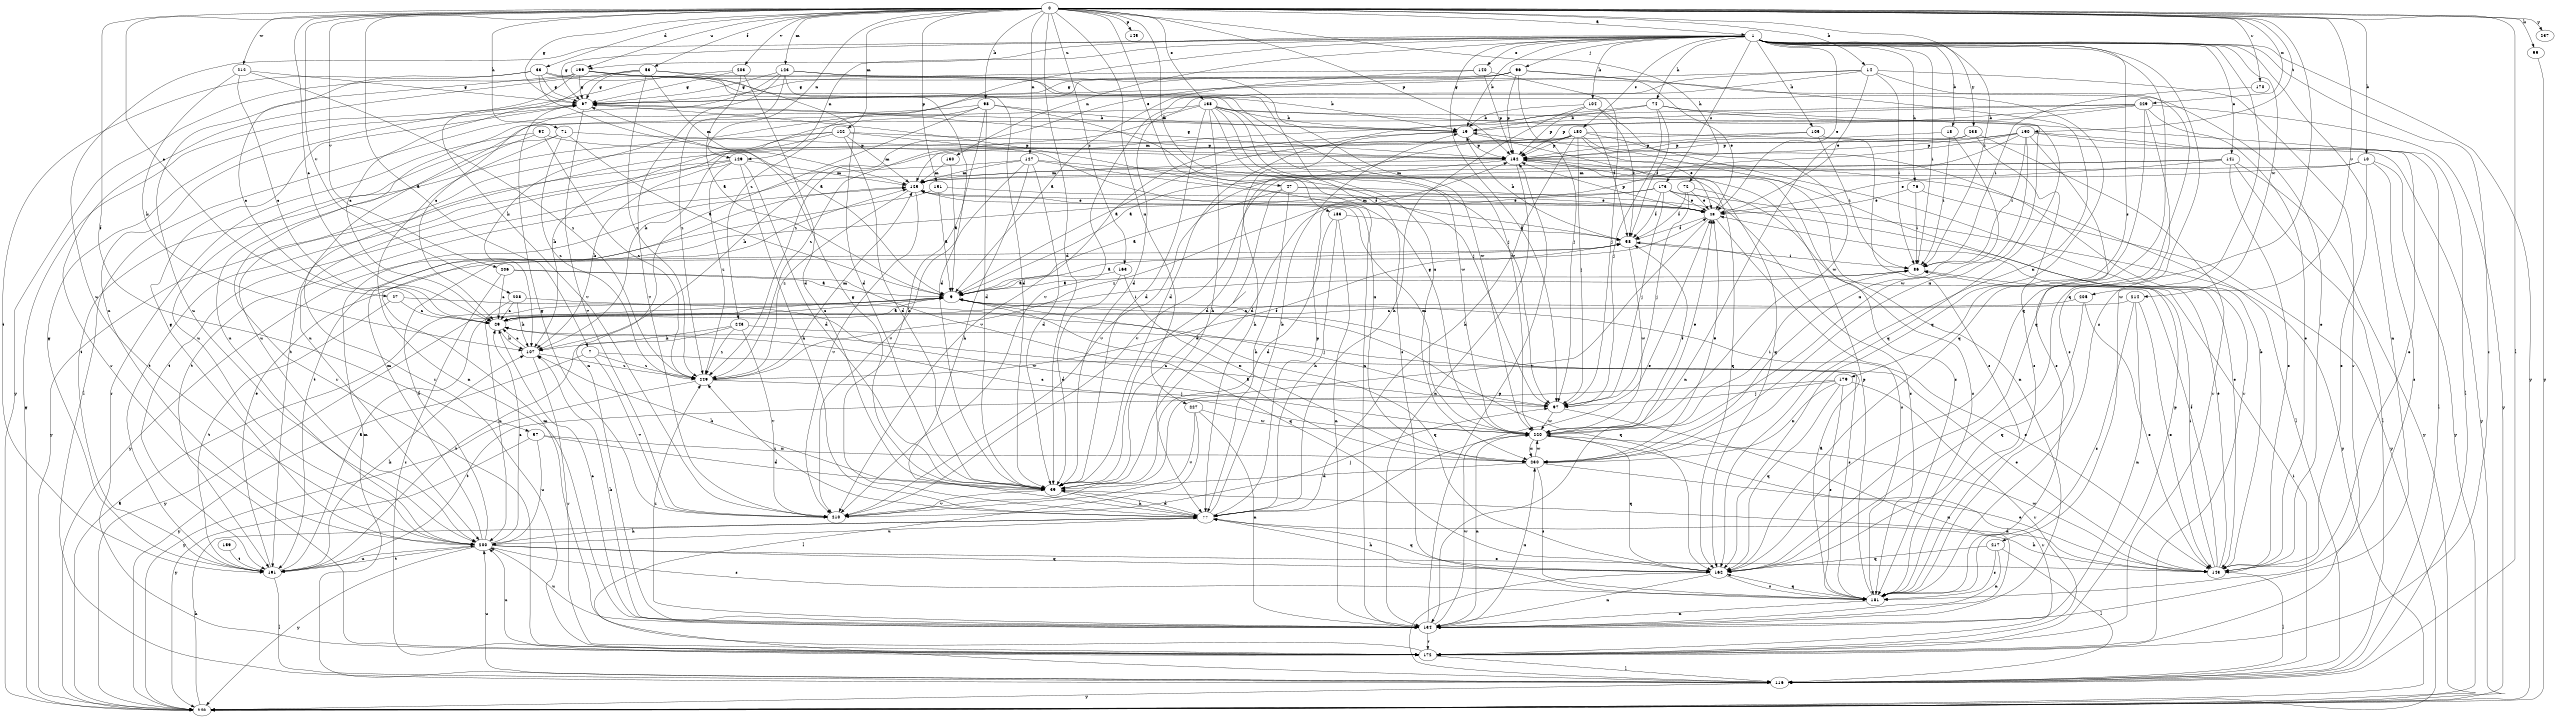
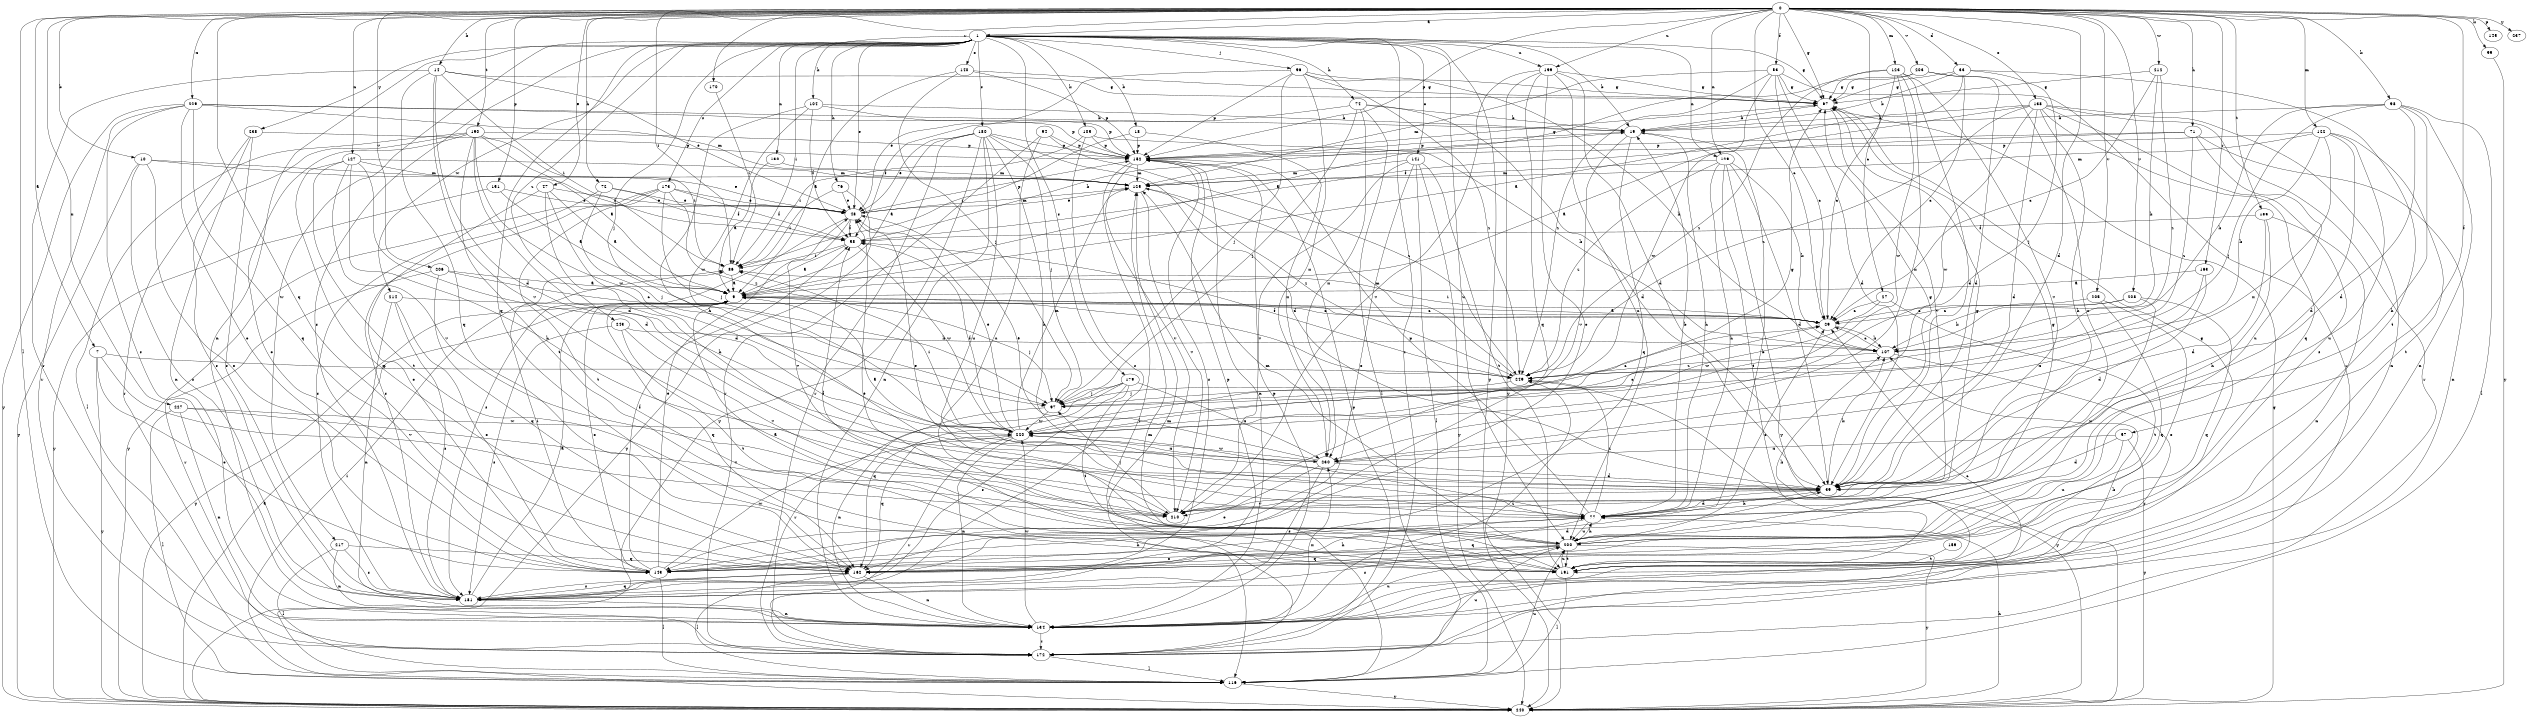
edge "243" -> "249": removed, label "z"
